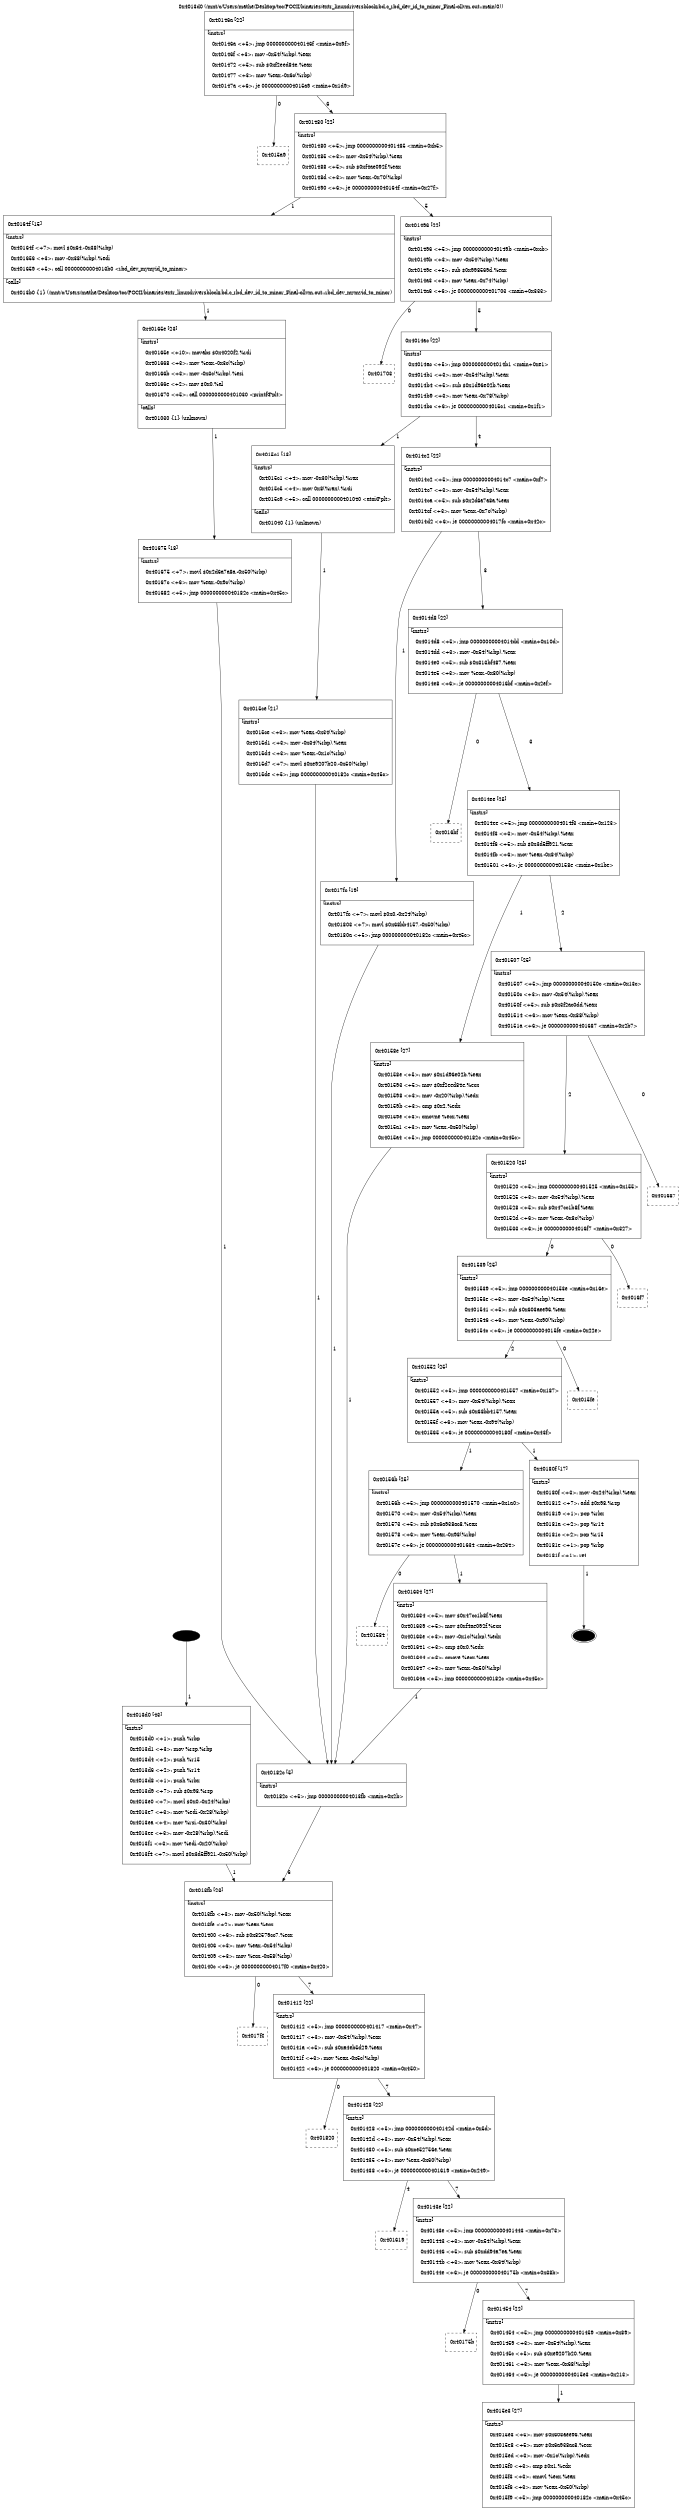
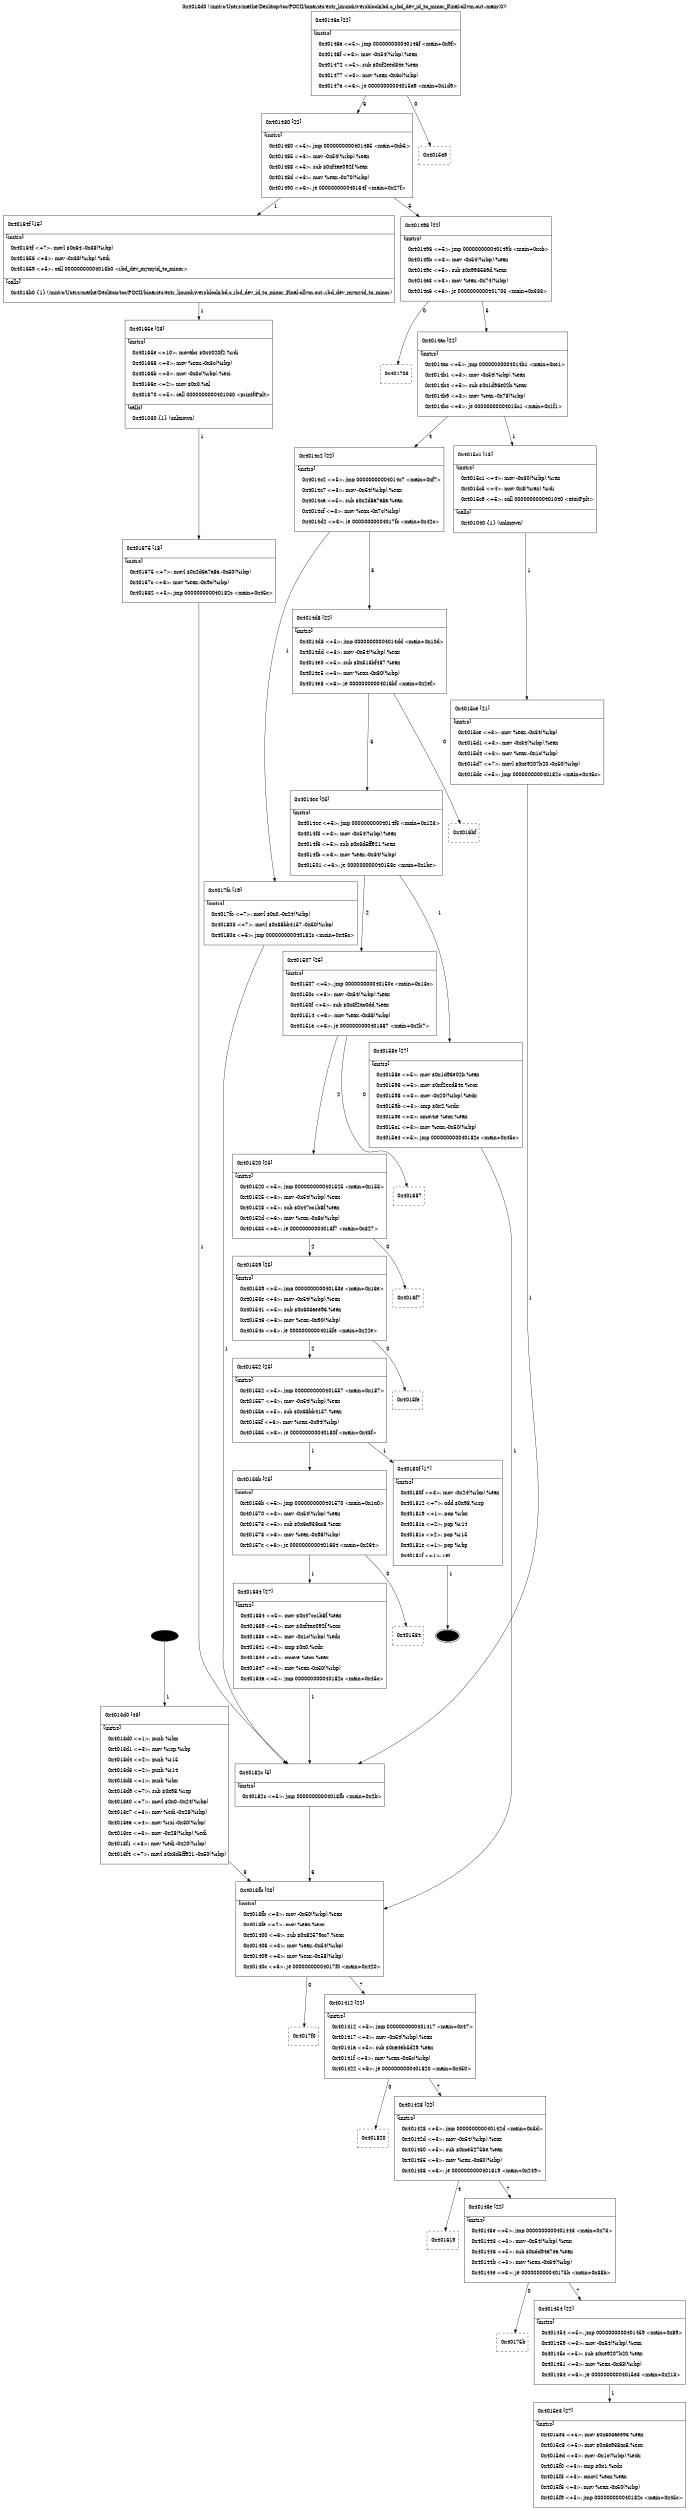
edge "0x401520 [25]" -> "0x401539 [25]": label " 0" -> " 2"
edge "0x40158e [27]" -> "0x40182c [5]": now "0x40158e [27]" -> "0x4013fb [23]"
edge "0x4013d0 [43]" -> "0x4013fb [23]": label " 1" -> " 3"
